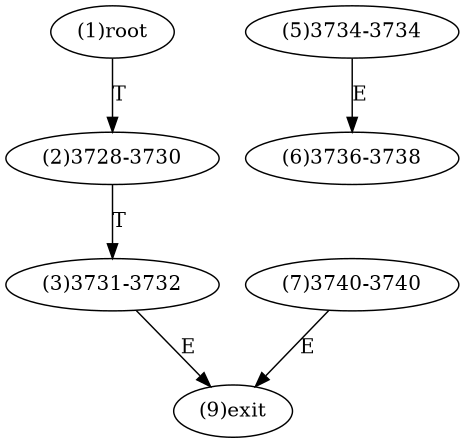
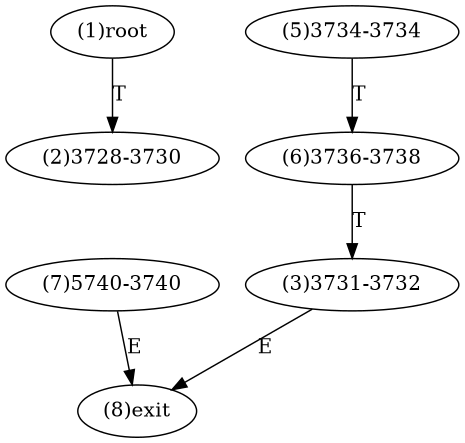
edge "(5)3734-3734" -> "(6)3736-3738": label "E" -> "T"
edge "(2)3728-3730" -> "(3)3731-3732": now "(6)3736-3738" -> "(3)3731-3732"
node "(7)3740-3740": label "(7)3740-3740" -> "(7)5740-3740"
node "(9)exit": label "(9)exit" -> "(8)exit"
